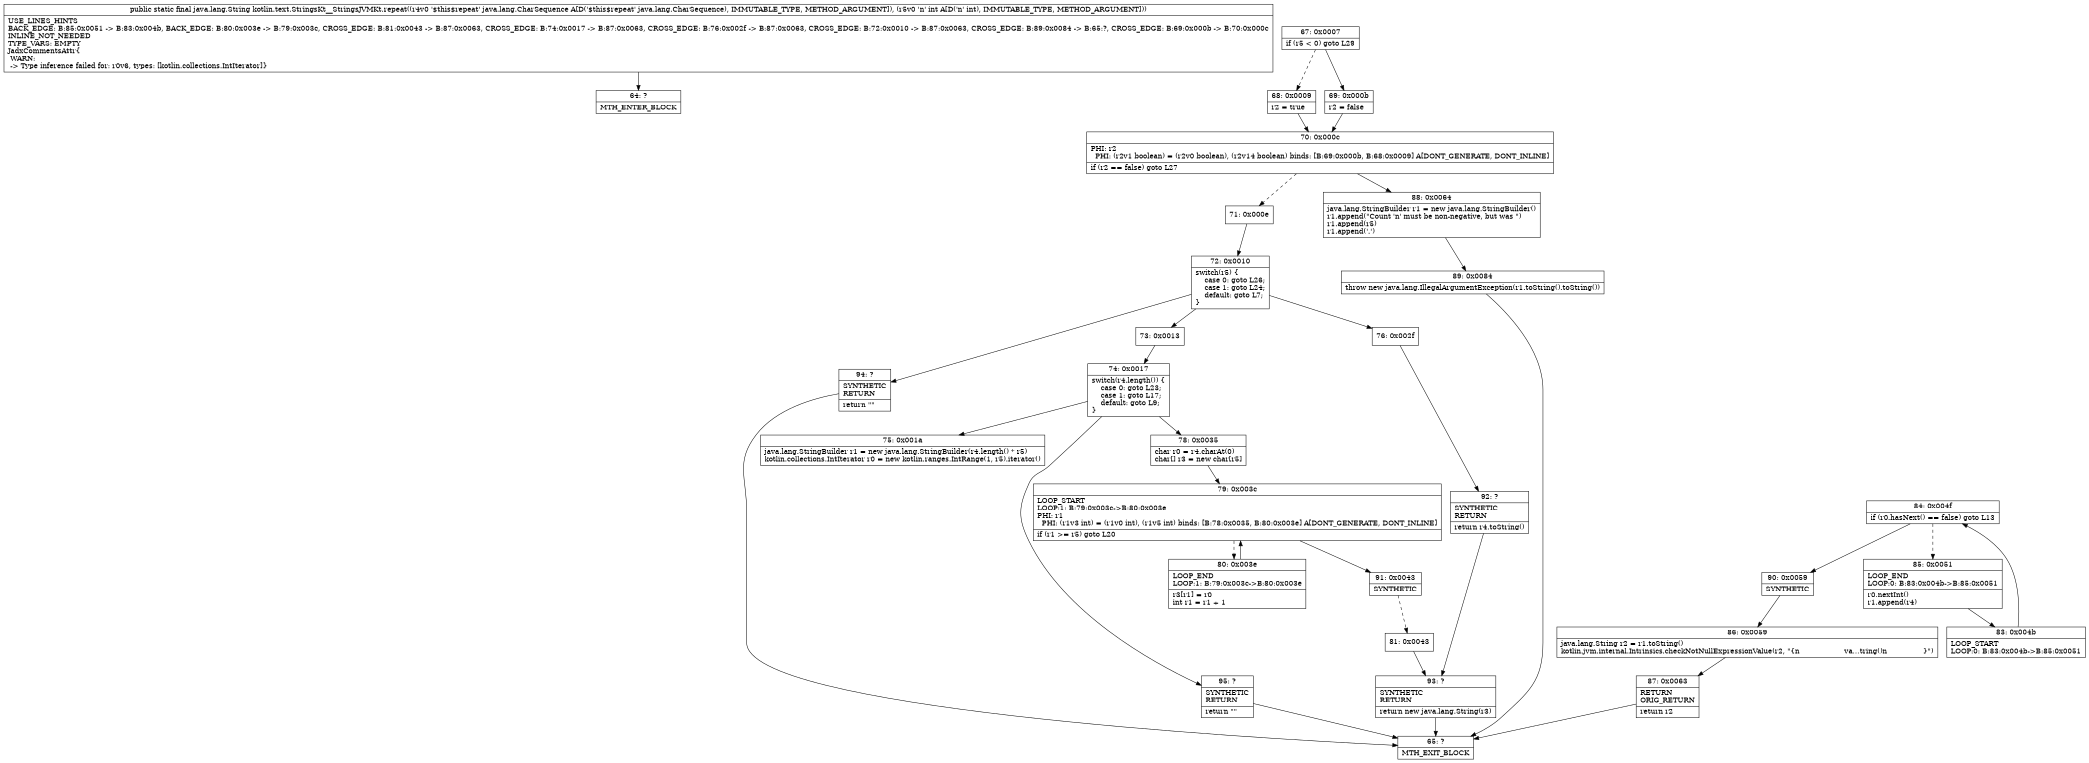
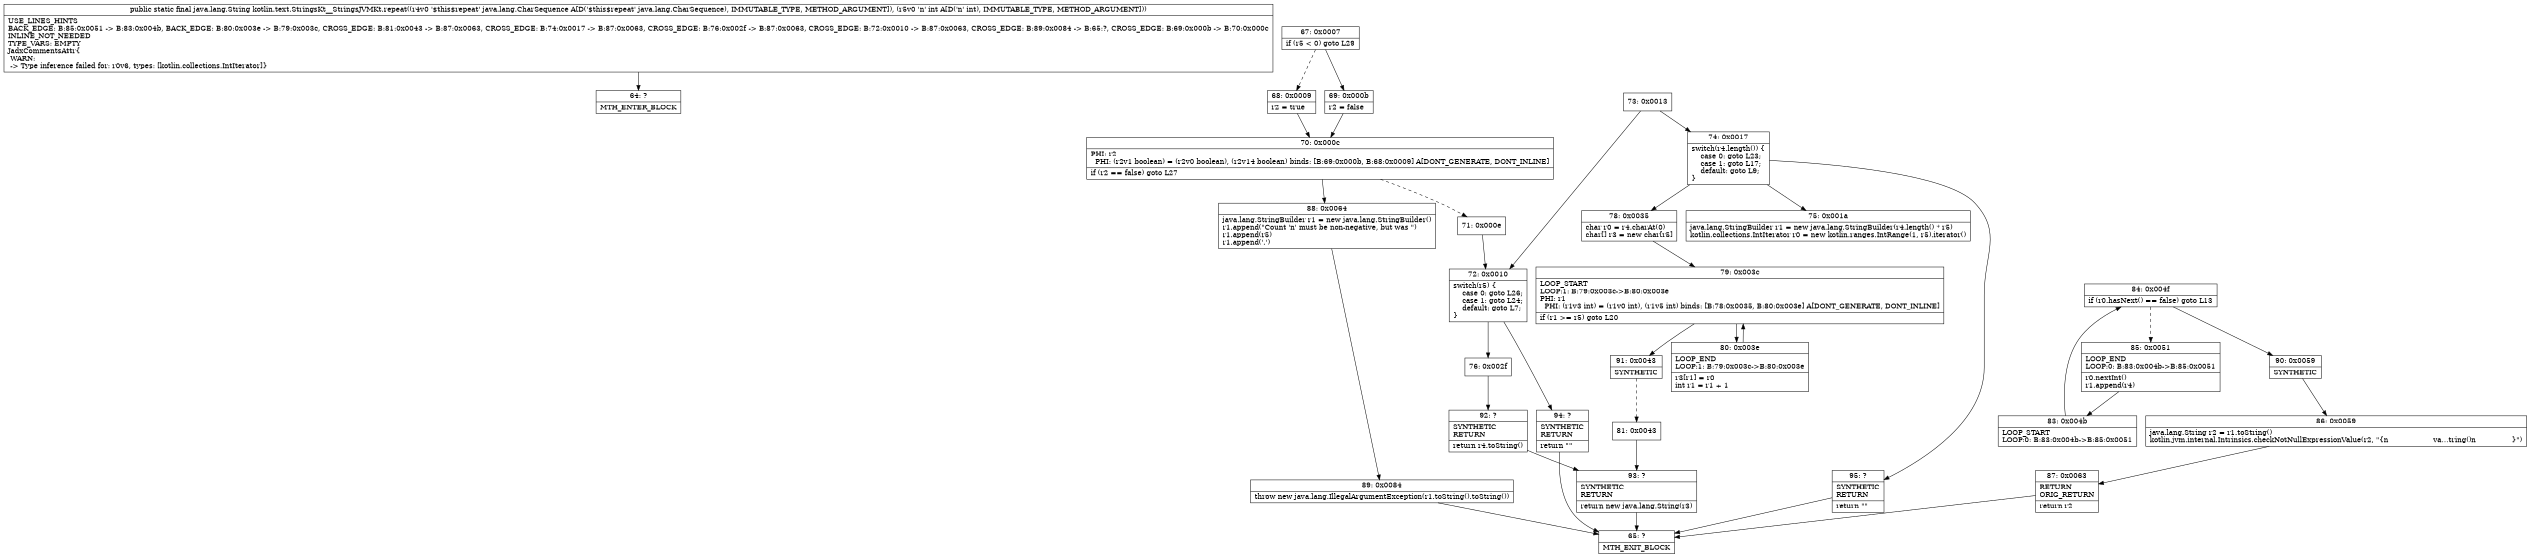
edge "72: 0x0010" -> "73: 0x0013": reversed
edge "79: 0x003c" -> "80: 0x003e": style dashed -> solid
